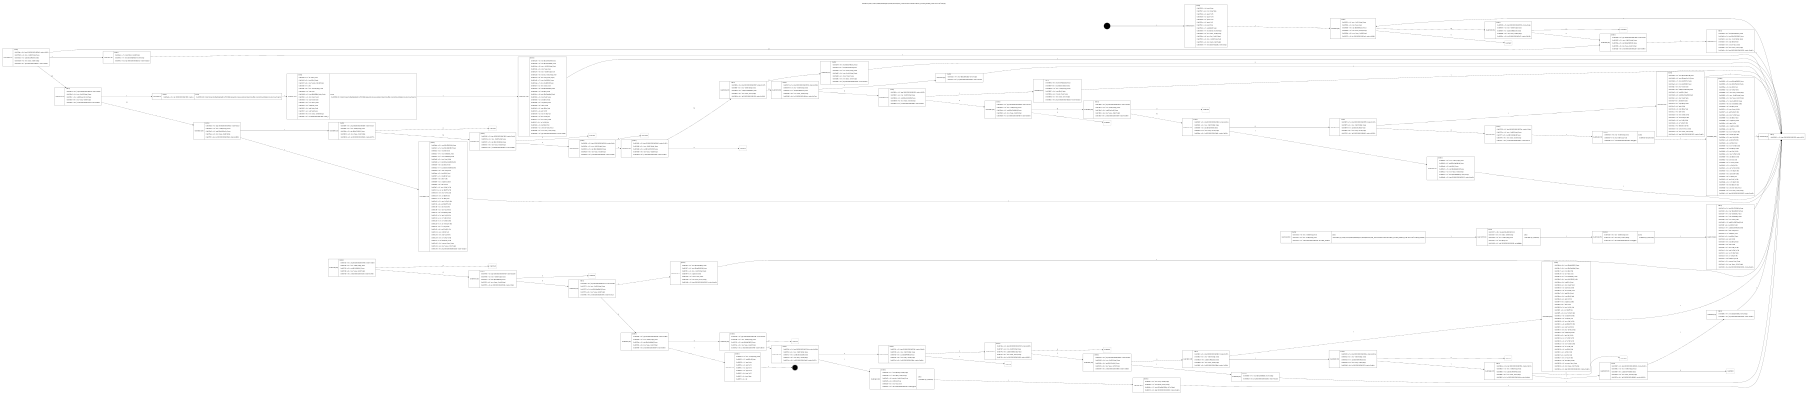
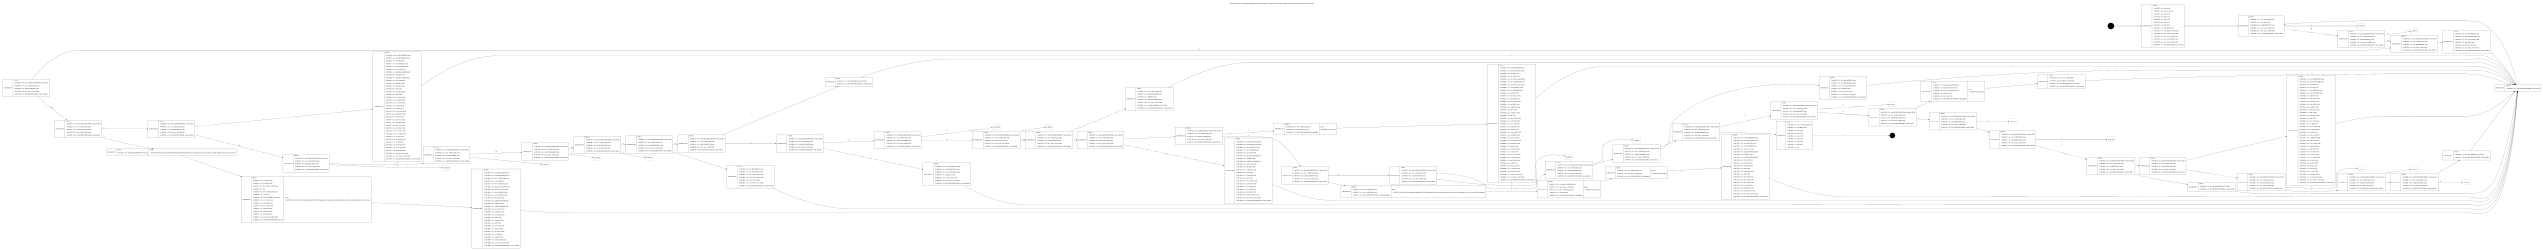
node "0x401eec [19]": removed
node "0x401722 [25]": added
